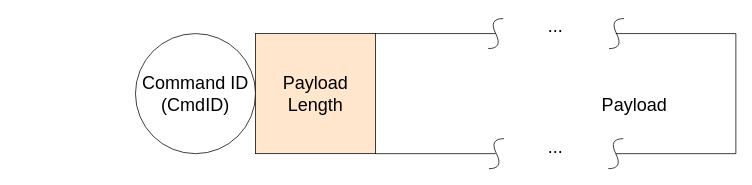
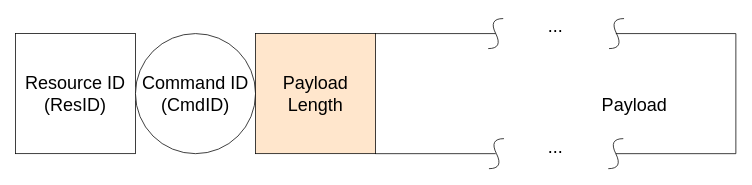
node "Resource ID (ResID)": added
